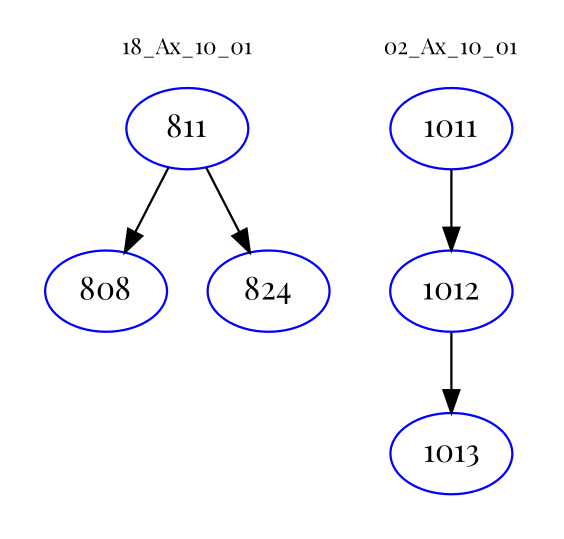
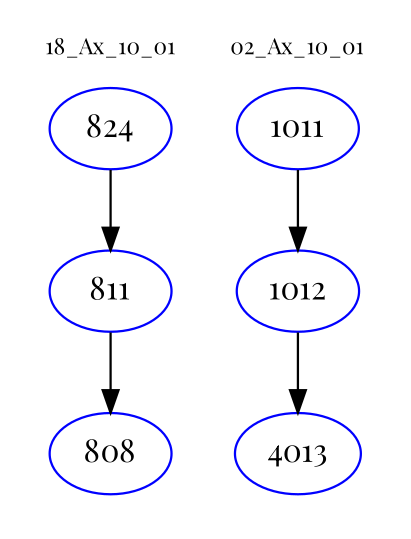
edge "811" -> "824": reversed
node "1013": label "1013" -> "4013"
